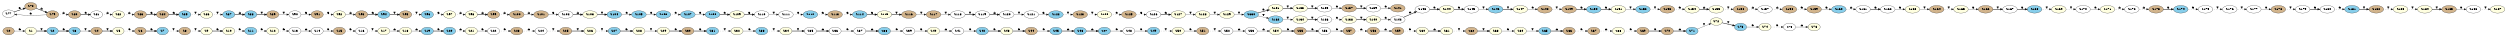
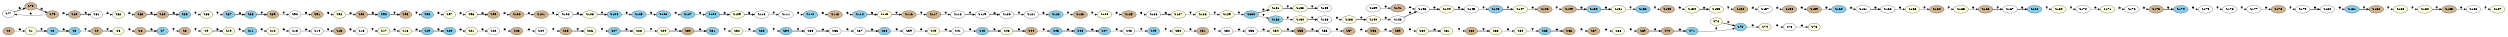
node "S137": removed
edge "S141" -> "S143": added, label "A"
edge "S71" -> "S72": now "S71" -> "S73"
edge "S48" -> "S49": label "C" -> "T"
node "S34": fillcolor lightyellow -> skyblue
